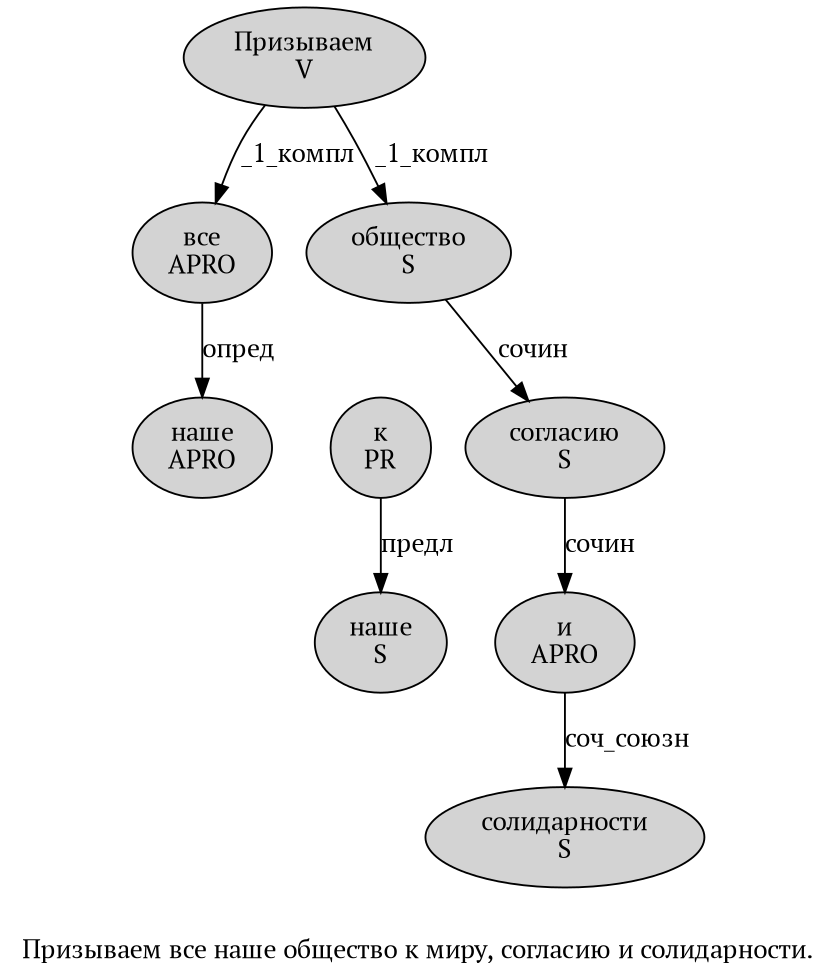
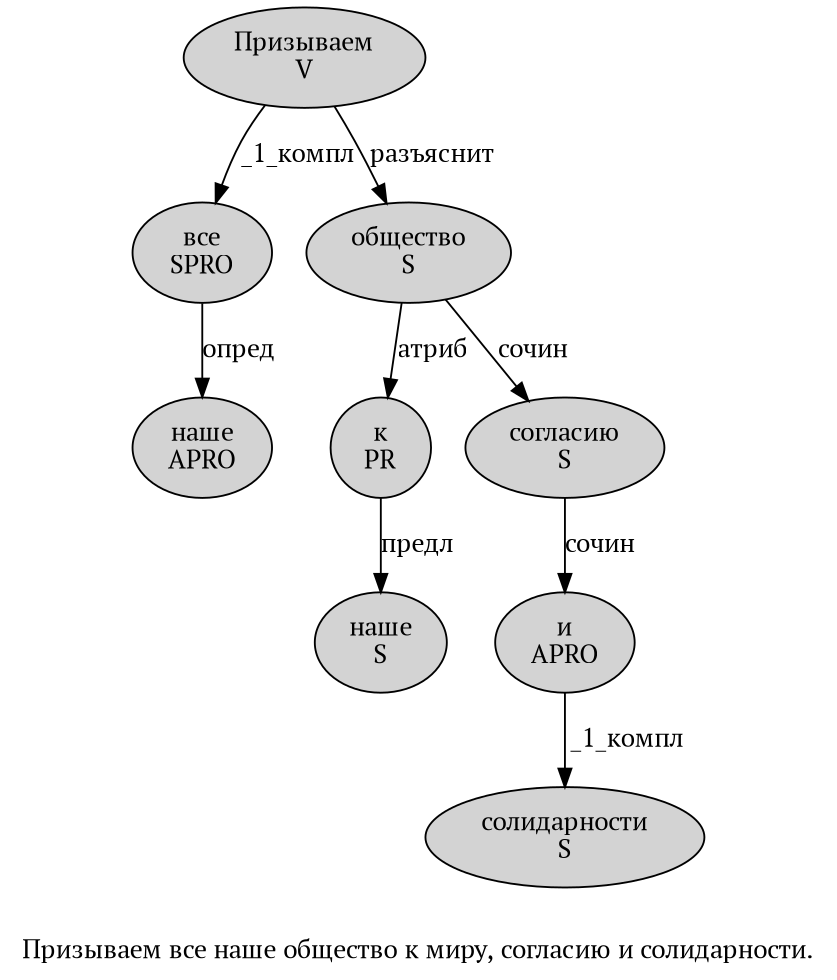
edge "Призываем V" -> "общество S": label "_1_компл" -> "разъяснит"
node "все APRO": label "все APRO" -> "все SPRO"
edge "общество S" -> "к PR": added, label "атриб"
edge "и APRO" -> "солидарности S": label "соч_союзн" -> "_1_компл"
